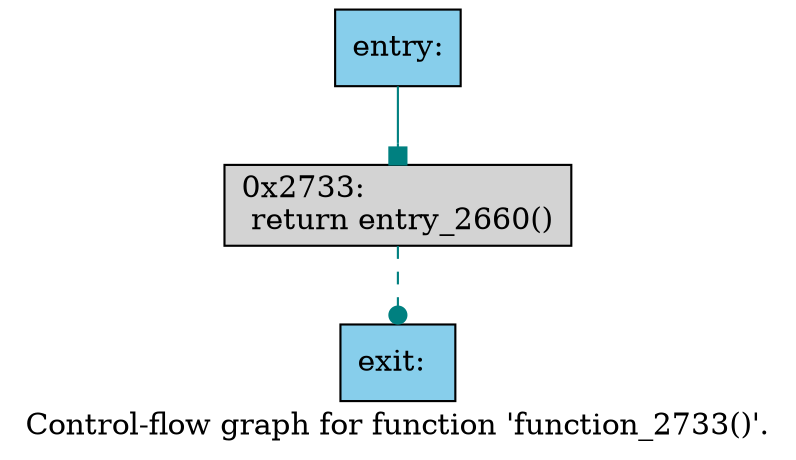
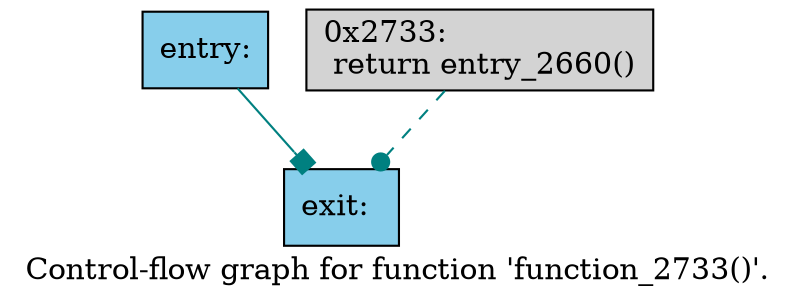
edge "entry:" -> "0x2733:": now "entry:" -> "exit:"
